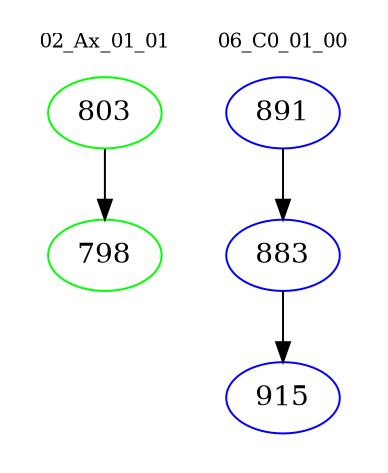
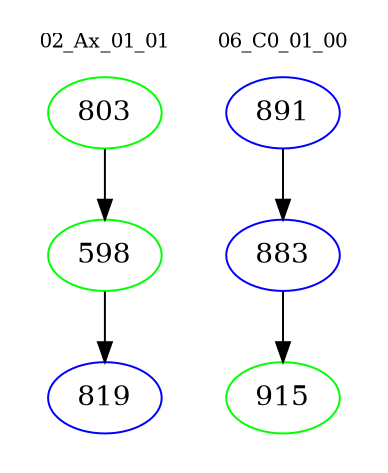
node "798": label "798" -> "598"
node "819": added
node "915": color blue -> green
